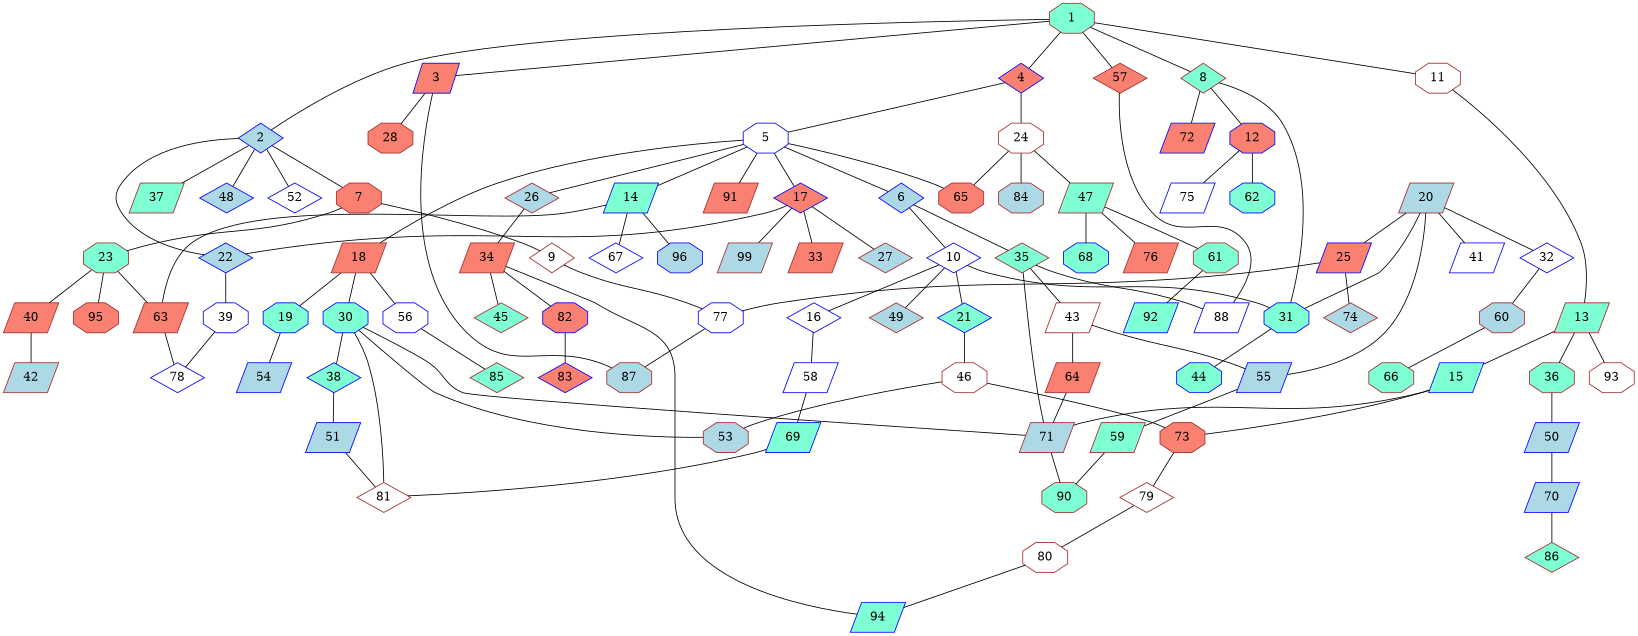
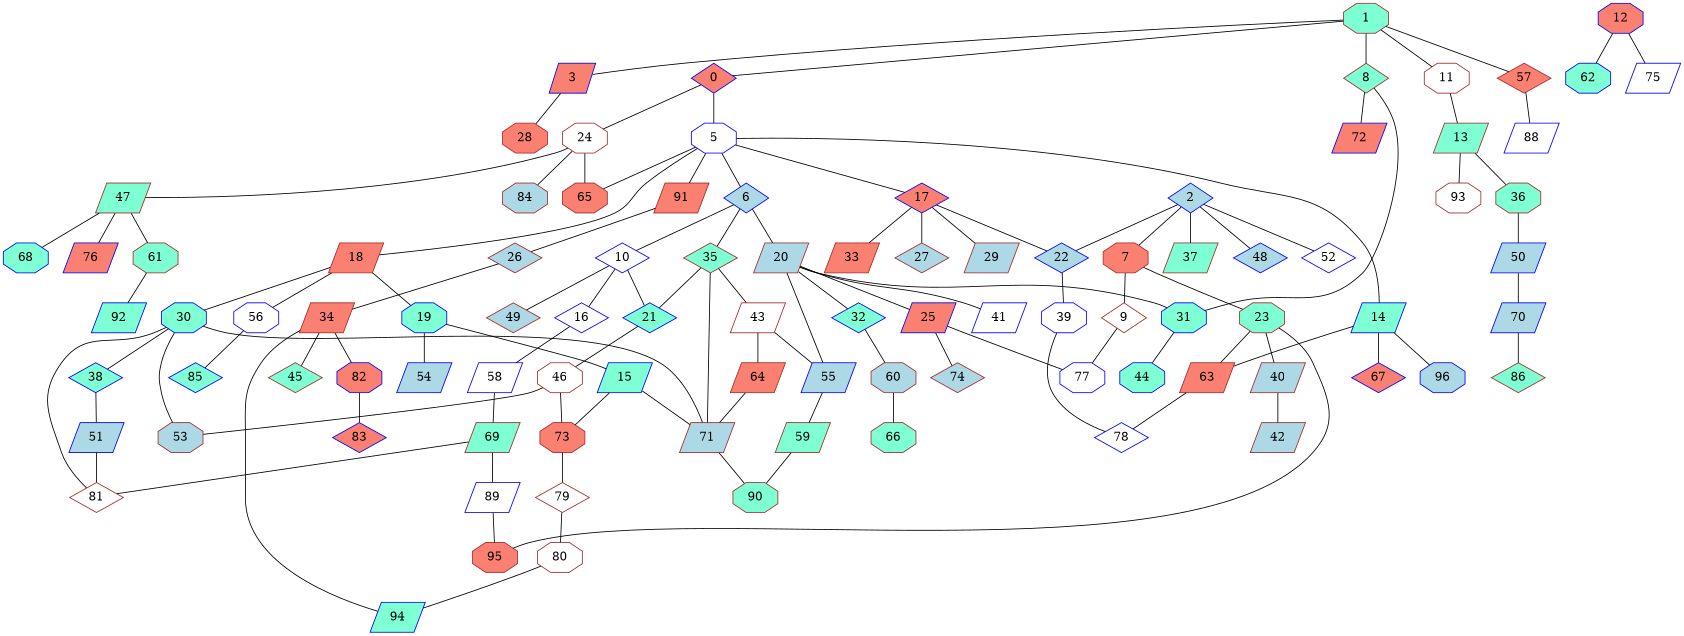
edge "1" -- "2": removed
node "4": label "4" -> "0"
edge "8" -- "12": removed
edge "5" -- "26": now "91" -- "26"
edge "6" -- "20": added
node "67": fillcolor white -> salmon
node "99": label "99" -> "29"
node "76": color brown -> blue
node "32": fillcolor white -> aquamarine
edge "10" -- "31": removed
edge "35" -- "88": now "35" -- "21"
node "40": fillcolor salmon -> lightblue
edge "13" -- "15": now "19" -- "15"
node "85": color brown -> blue
node "87": removed
node "69": color blue -> brown
node "89": added
